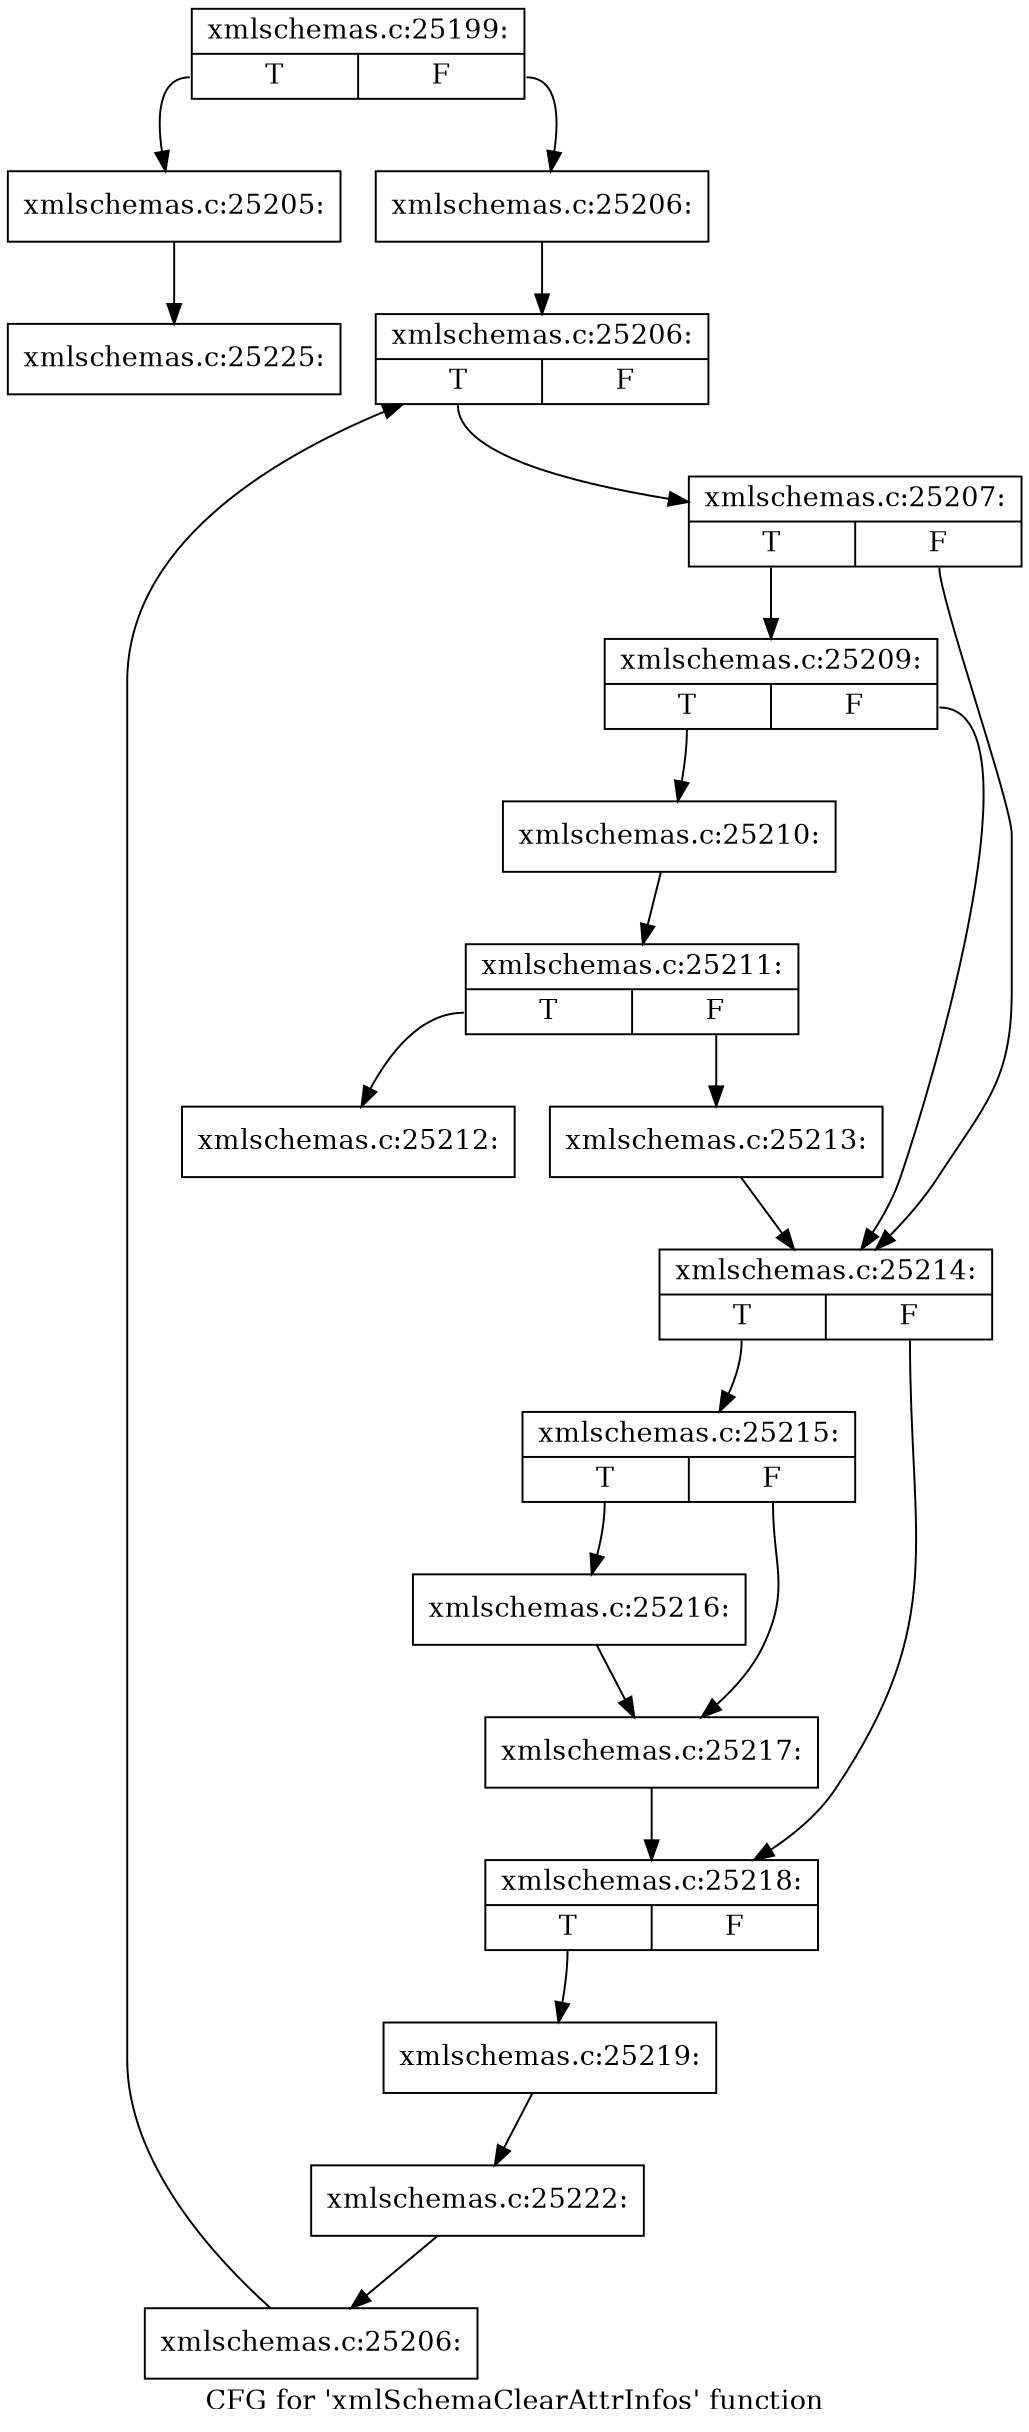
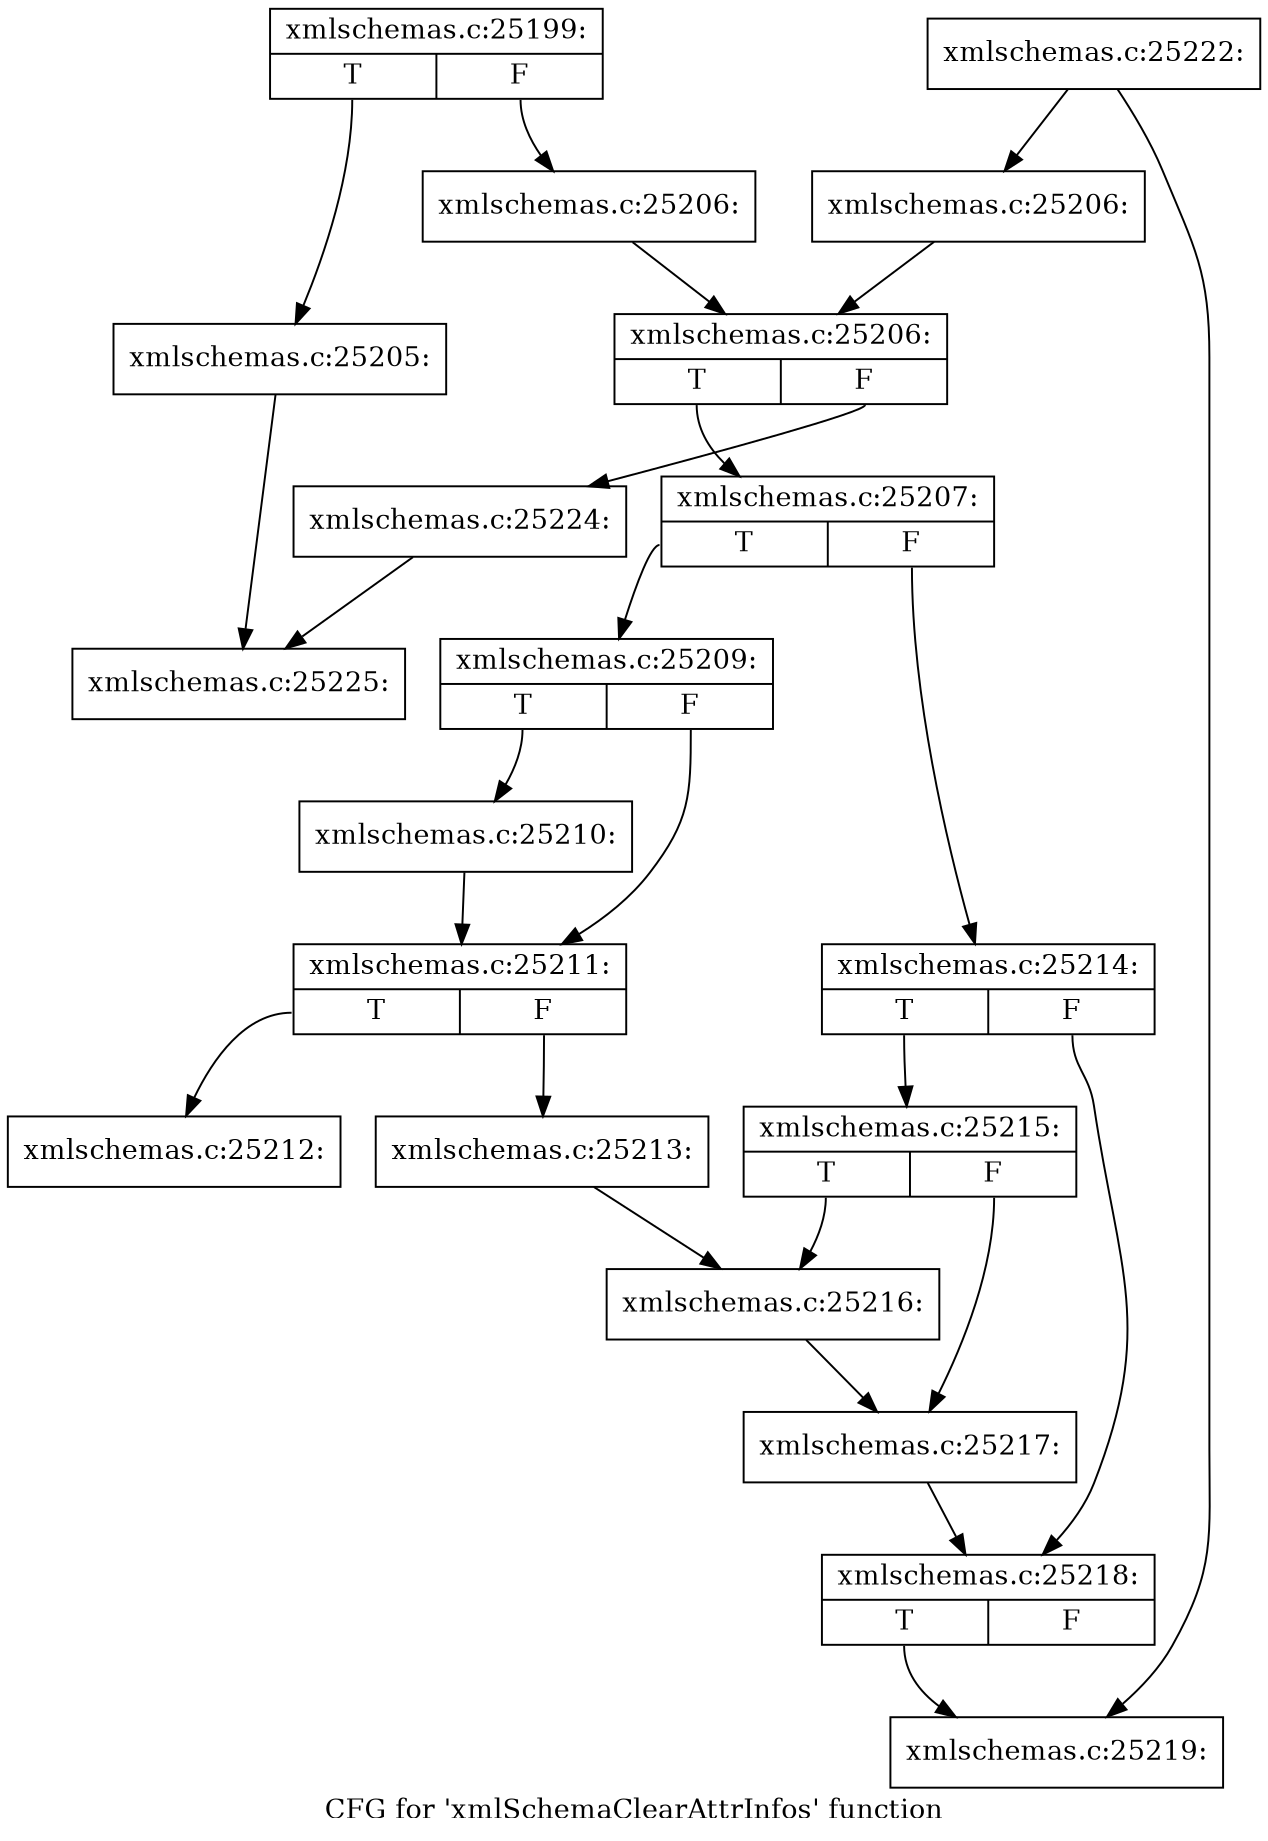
node "xmlschemas.c:25224:": added
edge "xmlschemas.c:25209:" -> "xmlschemas.c:25214:": now "xmlschemas.c:25209:" -> "xmlschemas.c:25211:"
edge "xmlschemas.c:25213:" -> "xmlschemas.c:25214:": now "xmlschemas.c:25213:" -> "xmlschemas.c:25216:"
edge "xmlschemas.c:25219:" -> "xmlschemas.c:25222:": reversed
